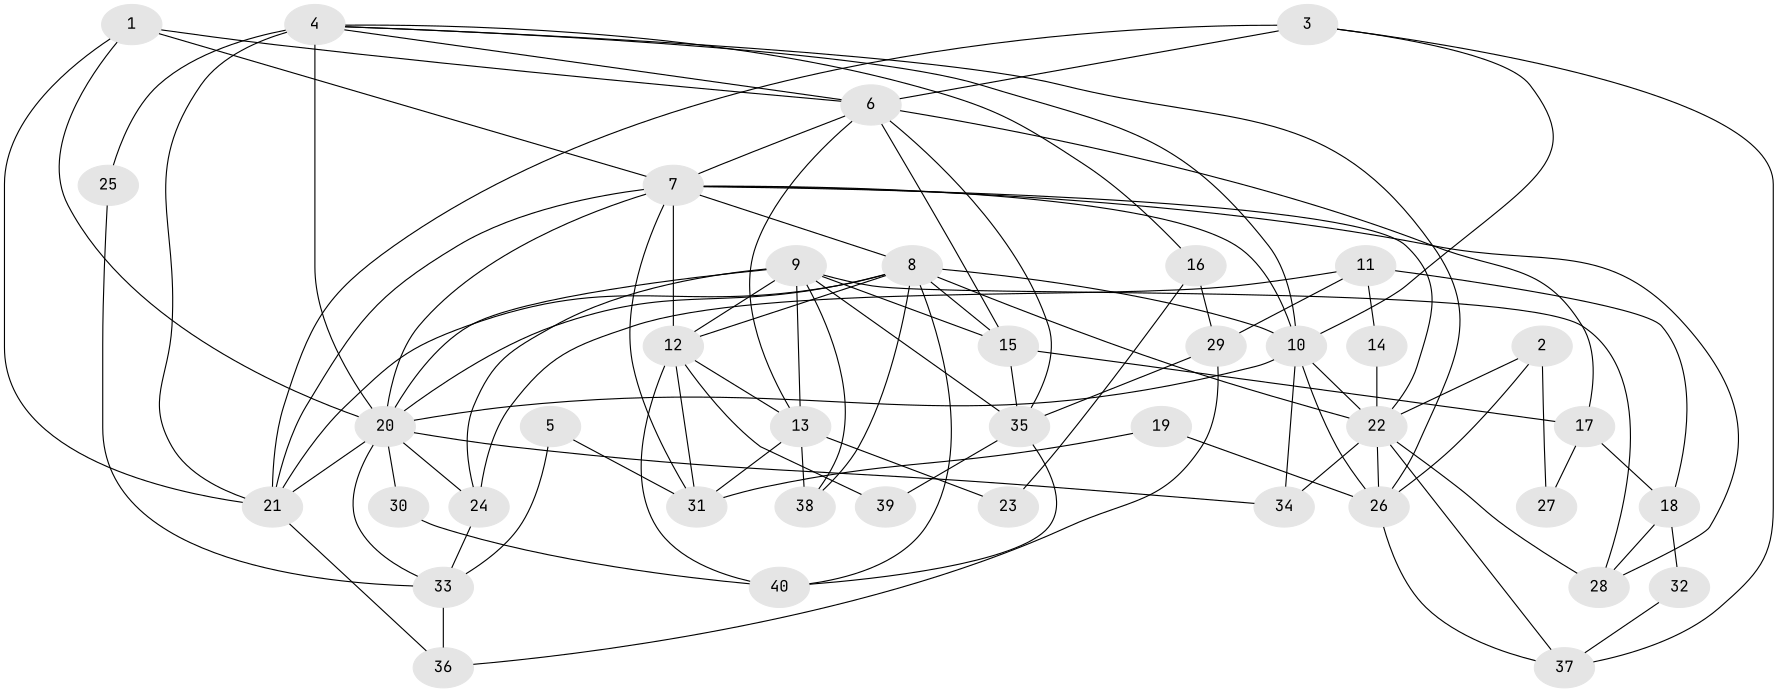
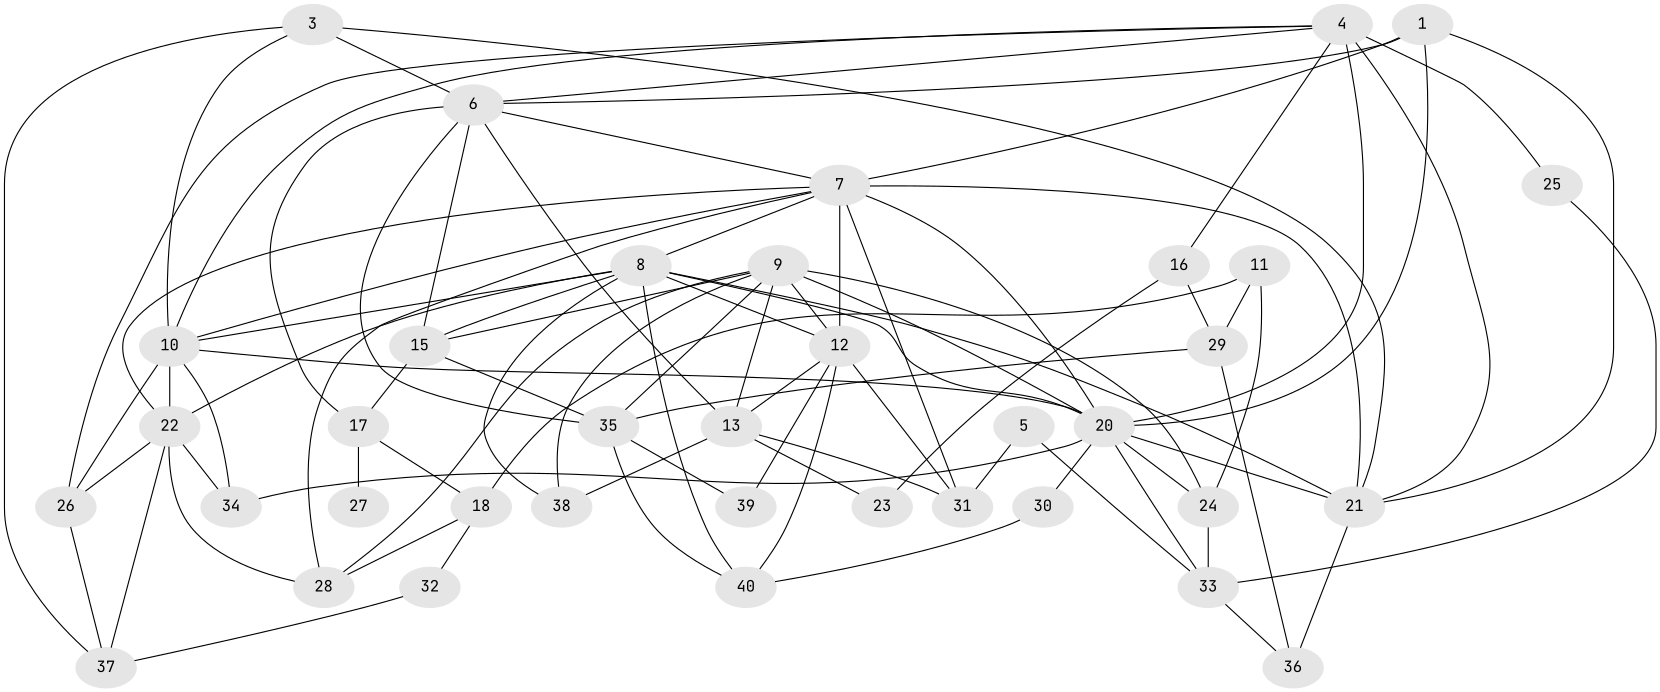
node "14": removed
node "2": removed
node "19": removed
